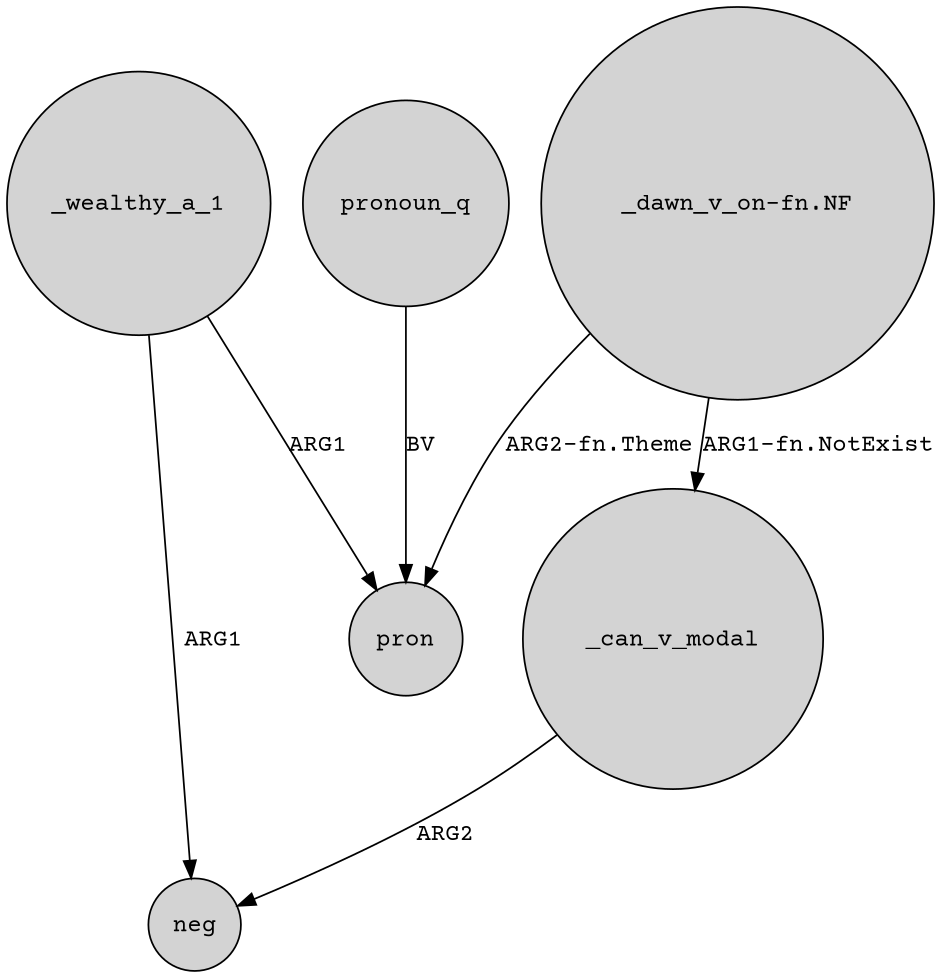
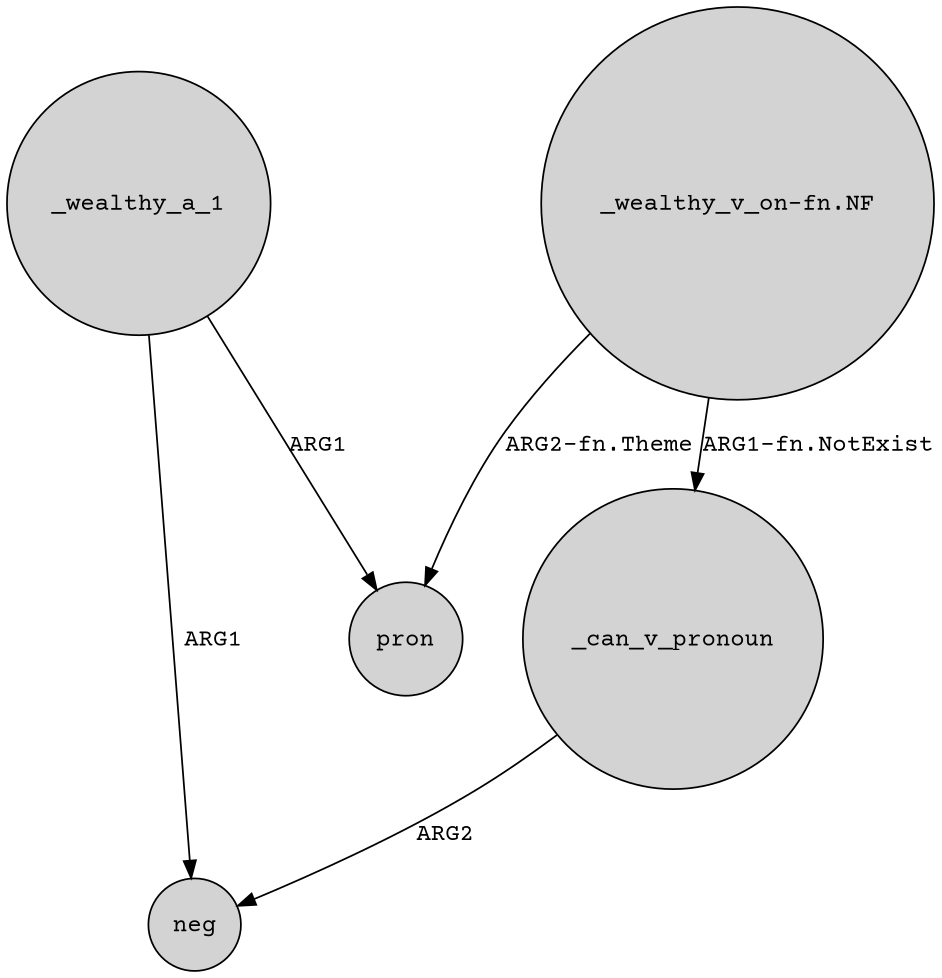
node "pronoun_q": removed
node "_dawn_v_on-fn.NF": label "_dawn_v_on-fn.NF" -> "_wealthy_v_on-fn.NF"
node "_can_v_modal": label "_can_v_modal" -> "_can_v_pronoun"
